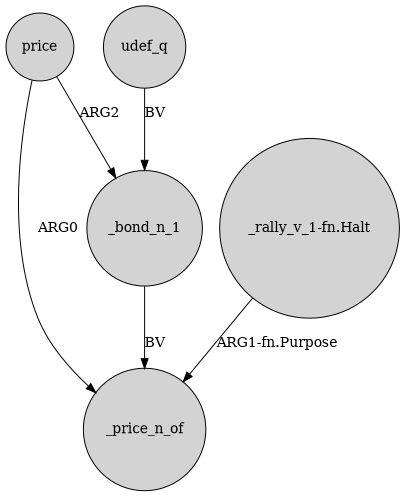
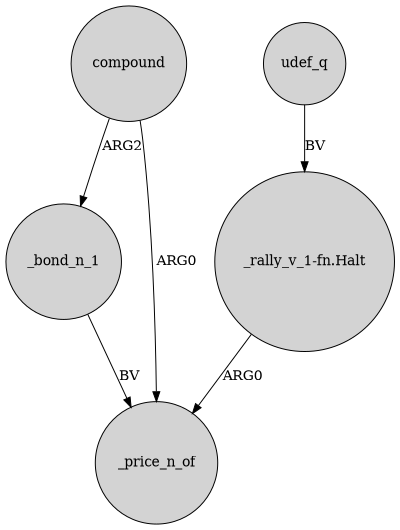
node "price": label "price" -> "compound"
edge "udef_q" -> "_bond_n_1": now "udef_q" -> "_rally_v_1-fn.Halt"
edge "_rally_v_1-fn.Halt" -> "_price_n_of": label "ARG1-fn.Purpose" -> "ARG0"
